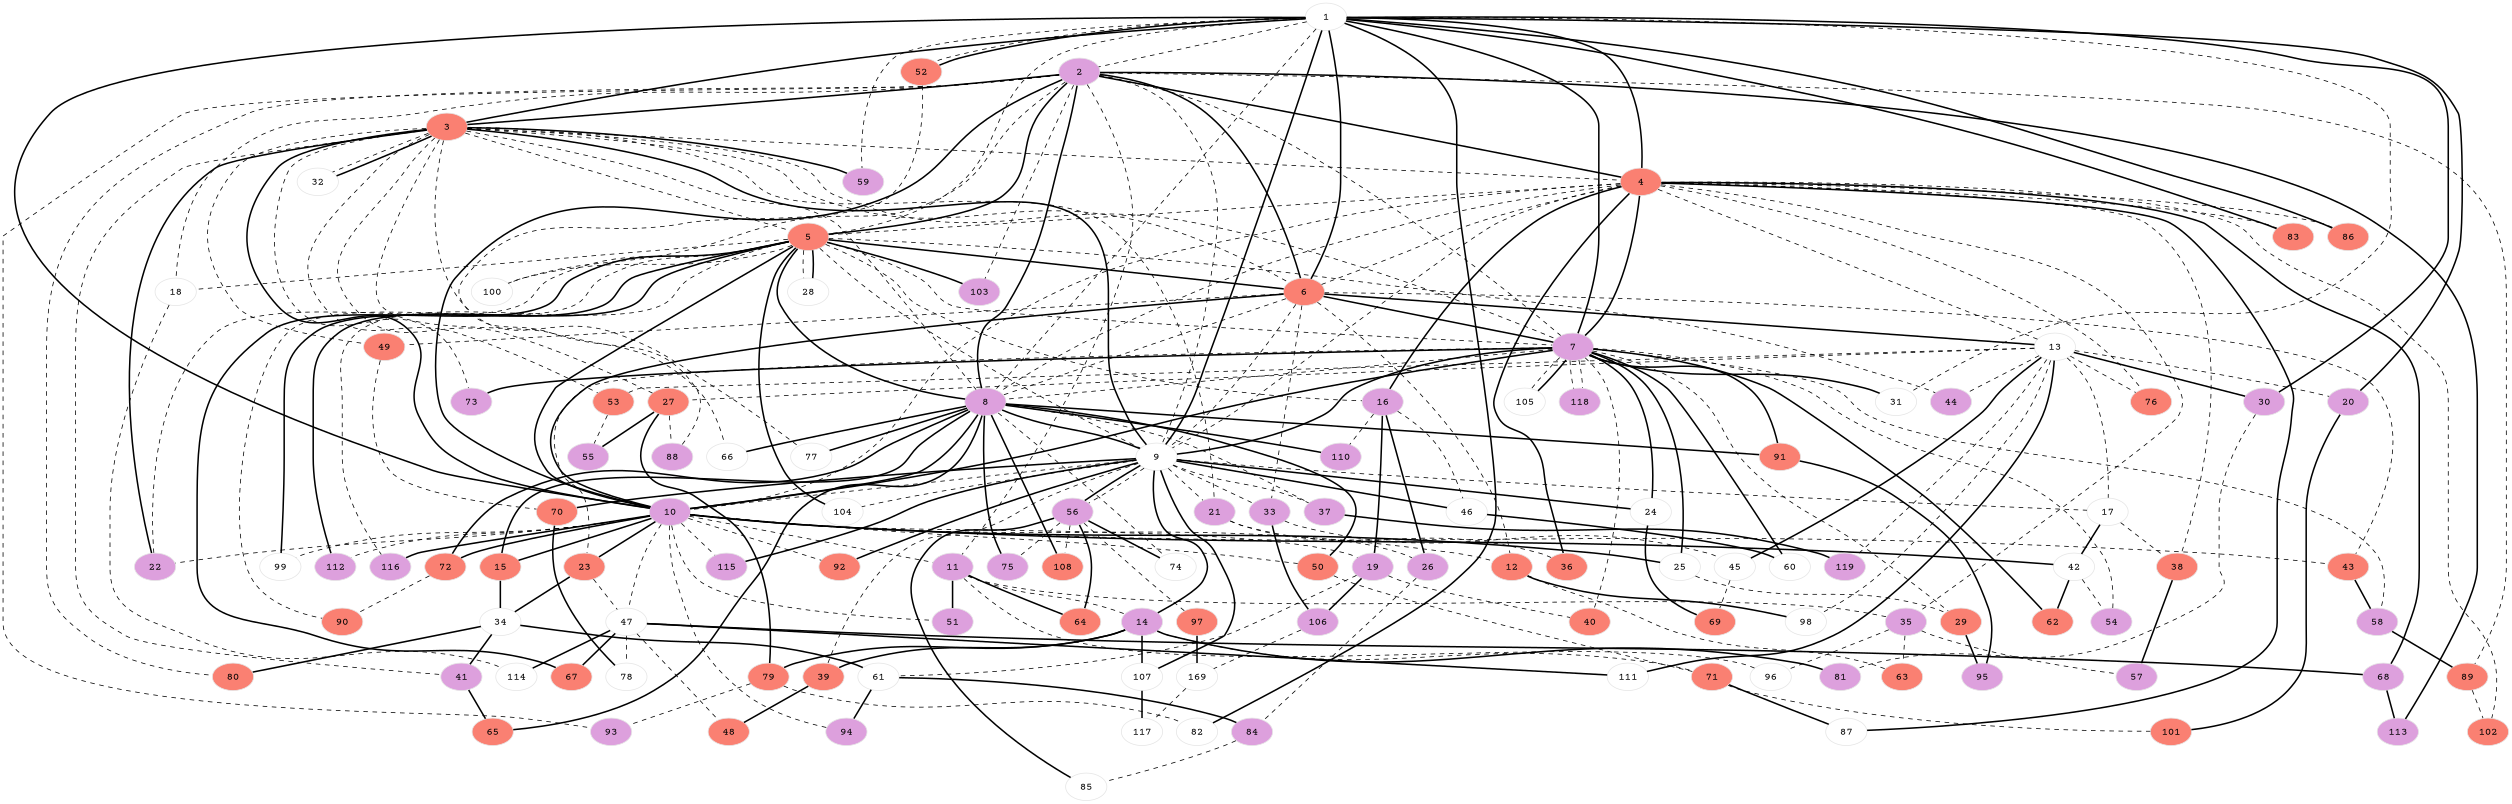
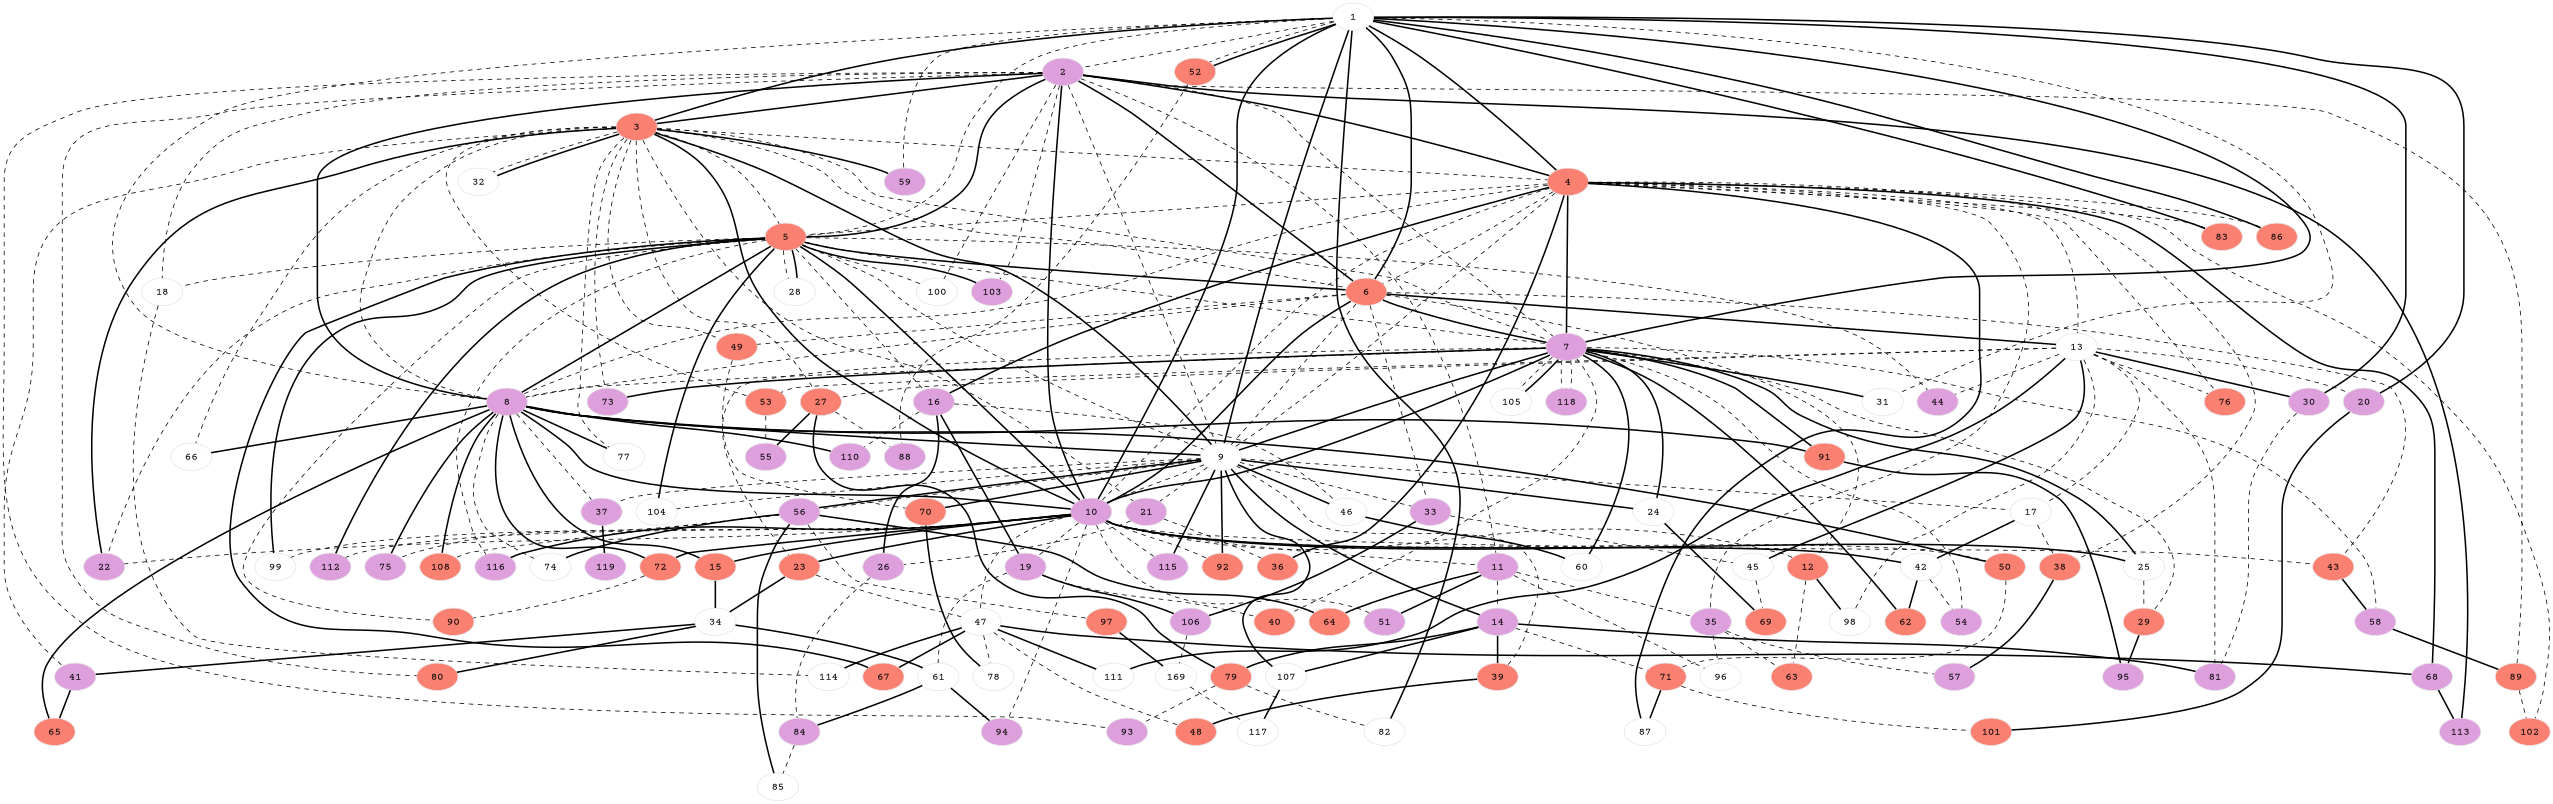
edge "13" -- "119": now "13" -- "81"
